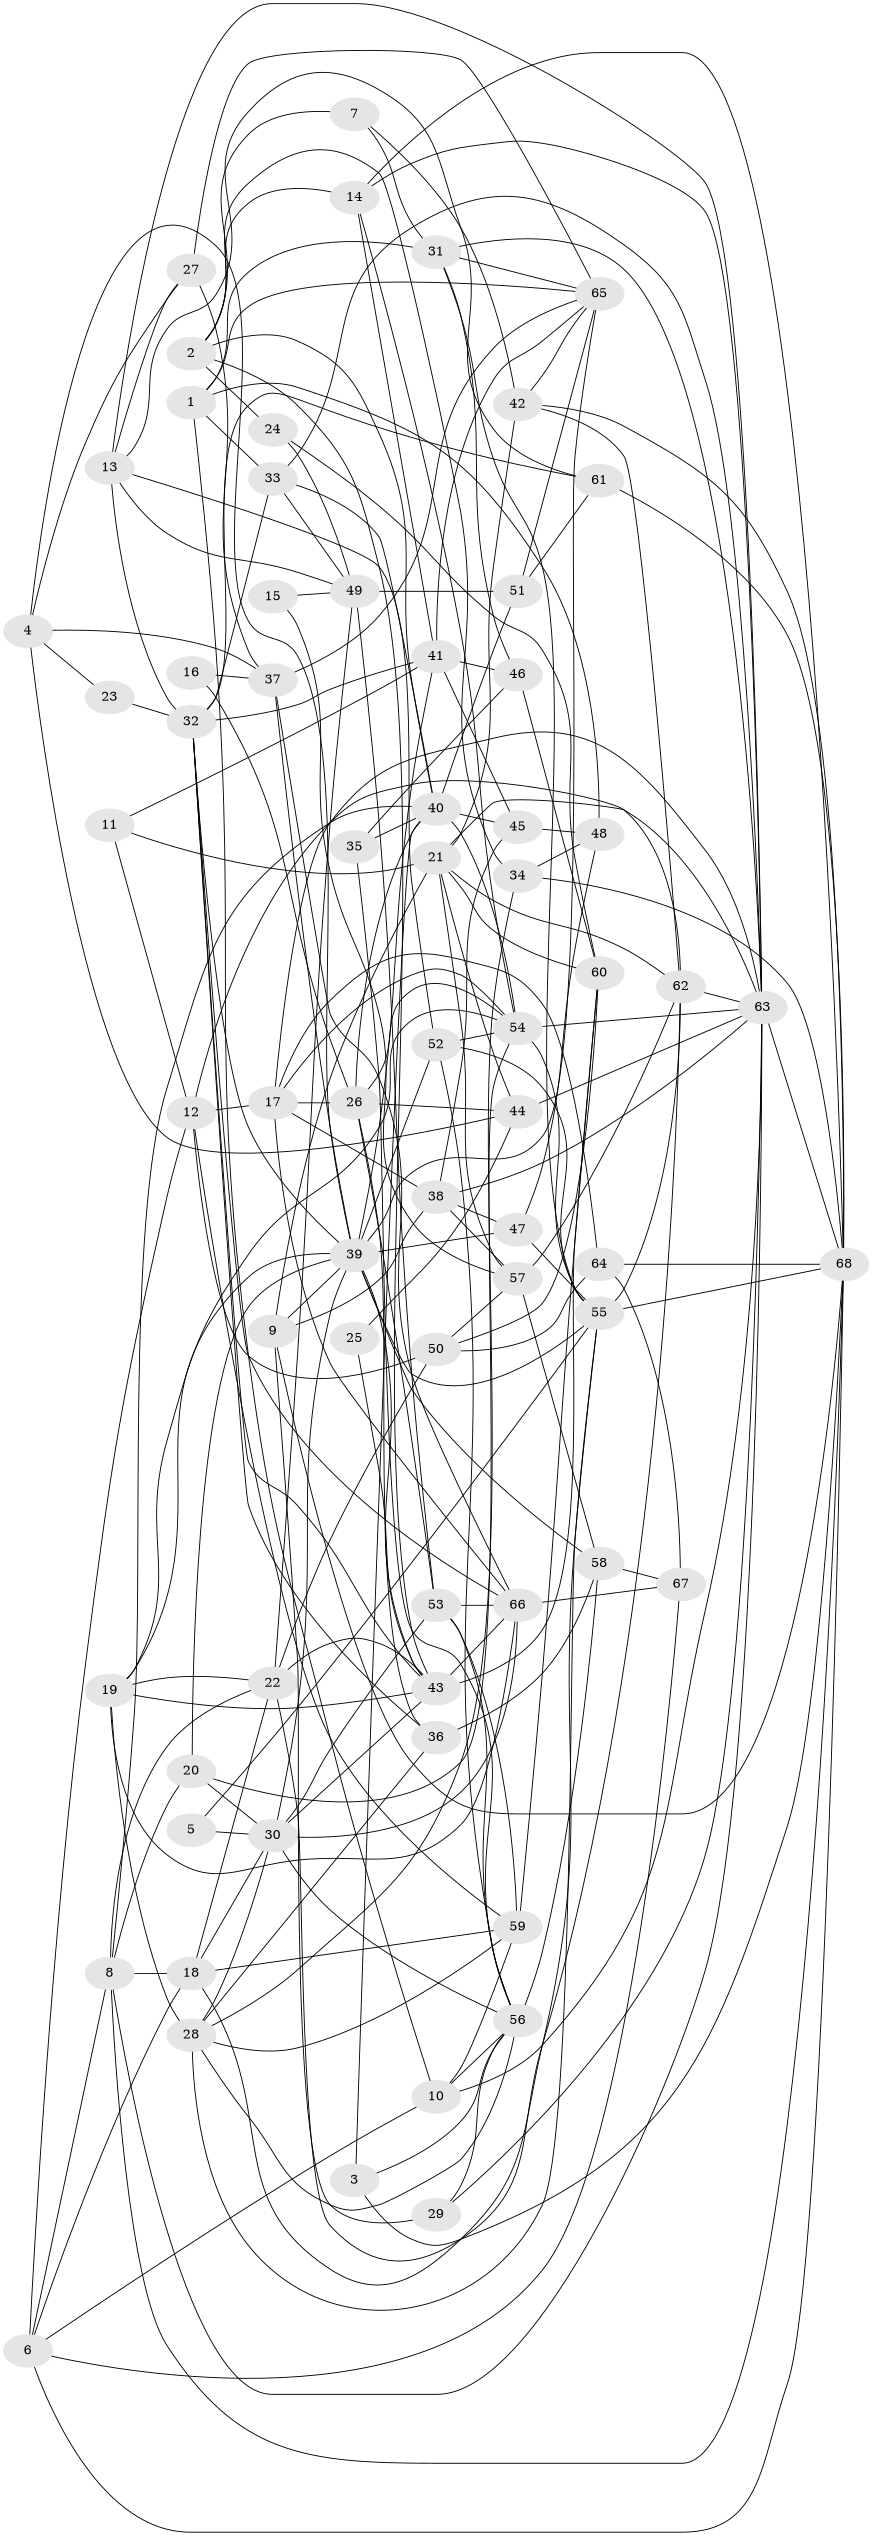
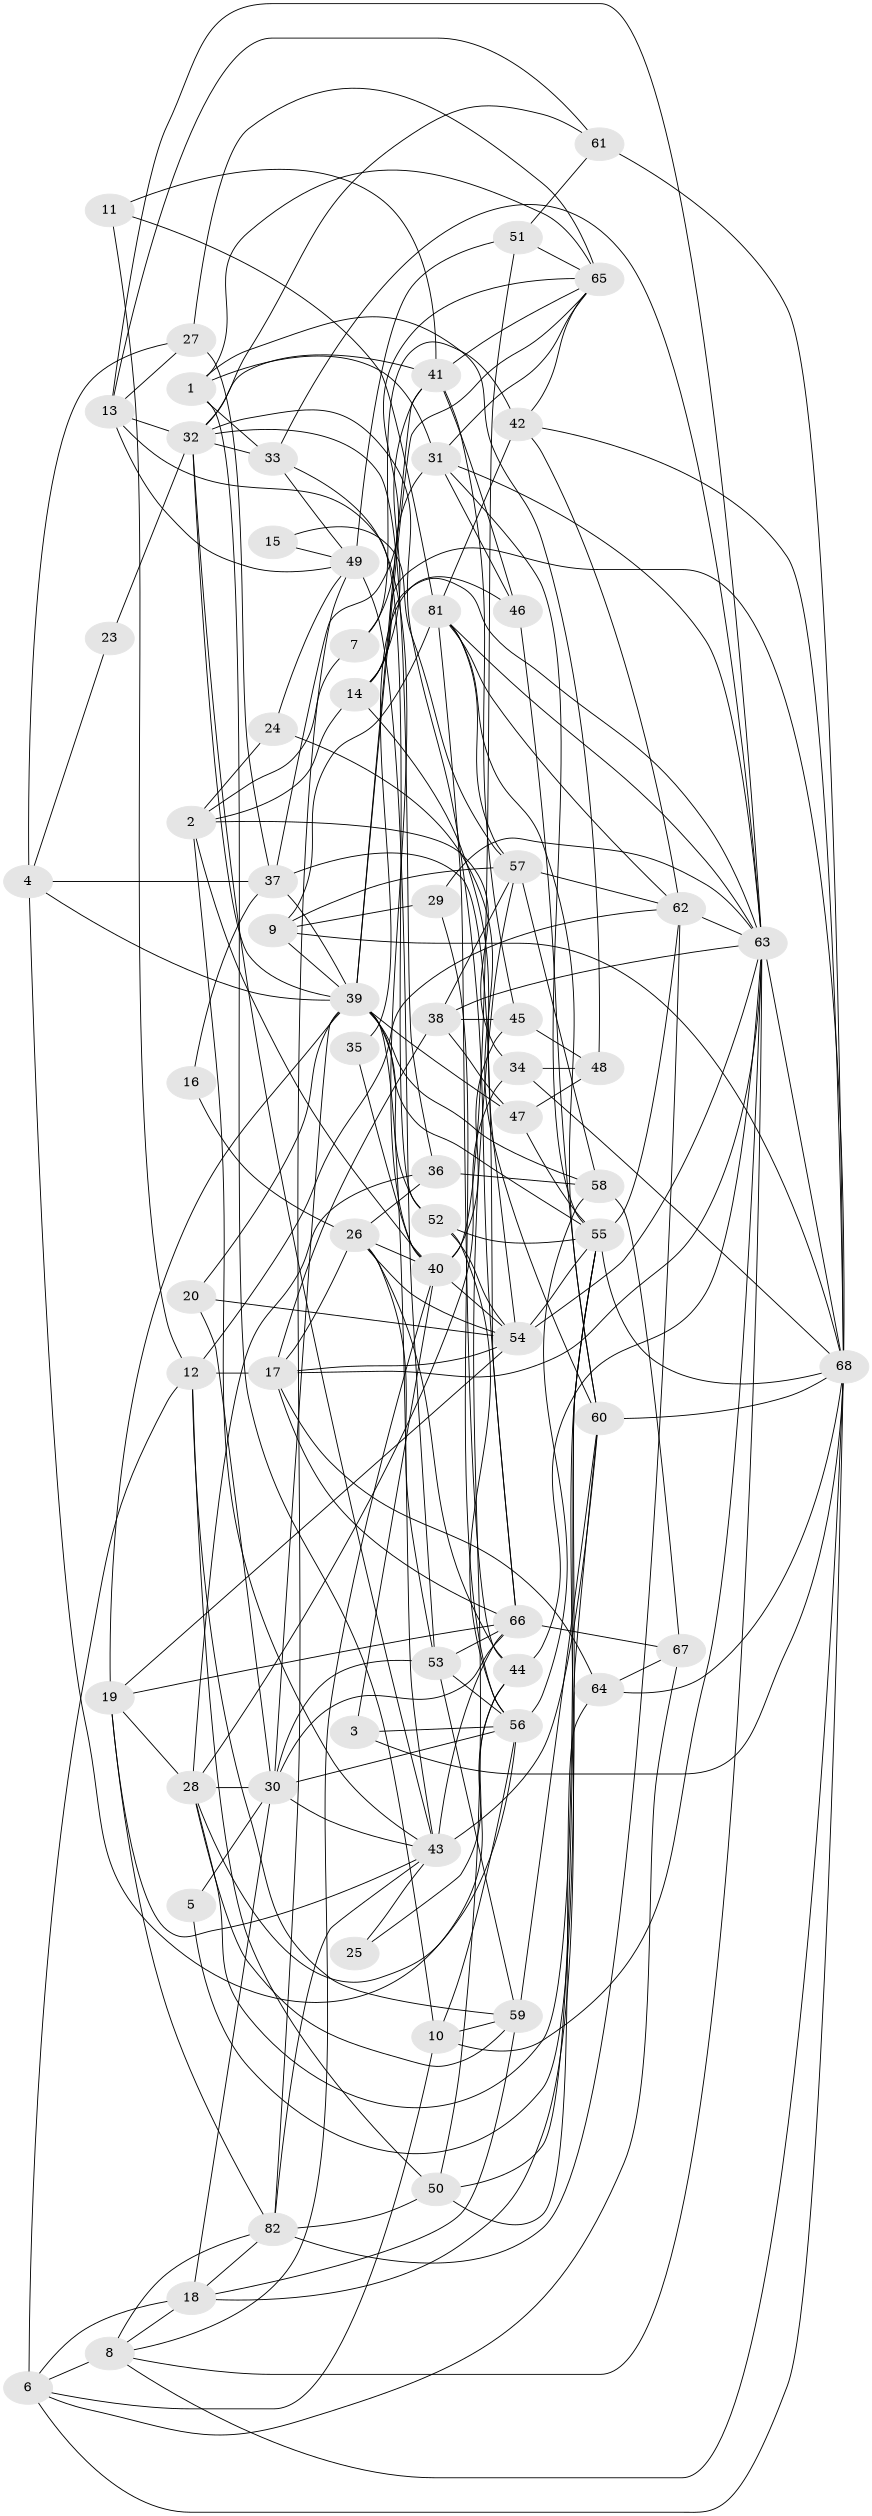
node "21": label "21" -> "81"
edge "38" -- "9": now "57" -- "9"
edge "68" -- "60": added
edge "35" -- "56": removed
node "22": label "22" -> "82"
edge "20" -- "8": removed
